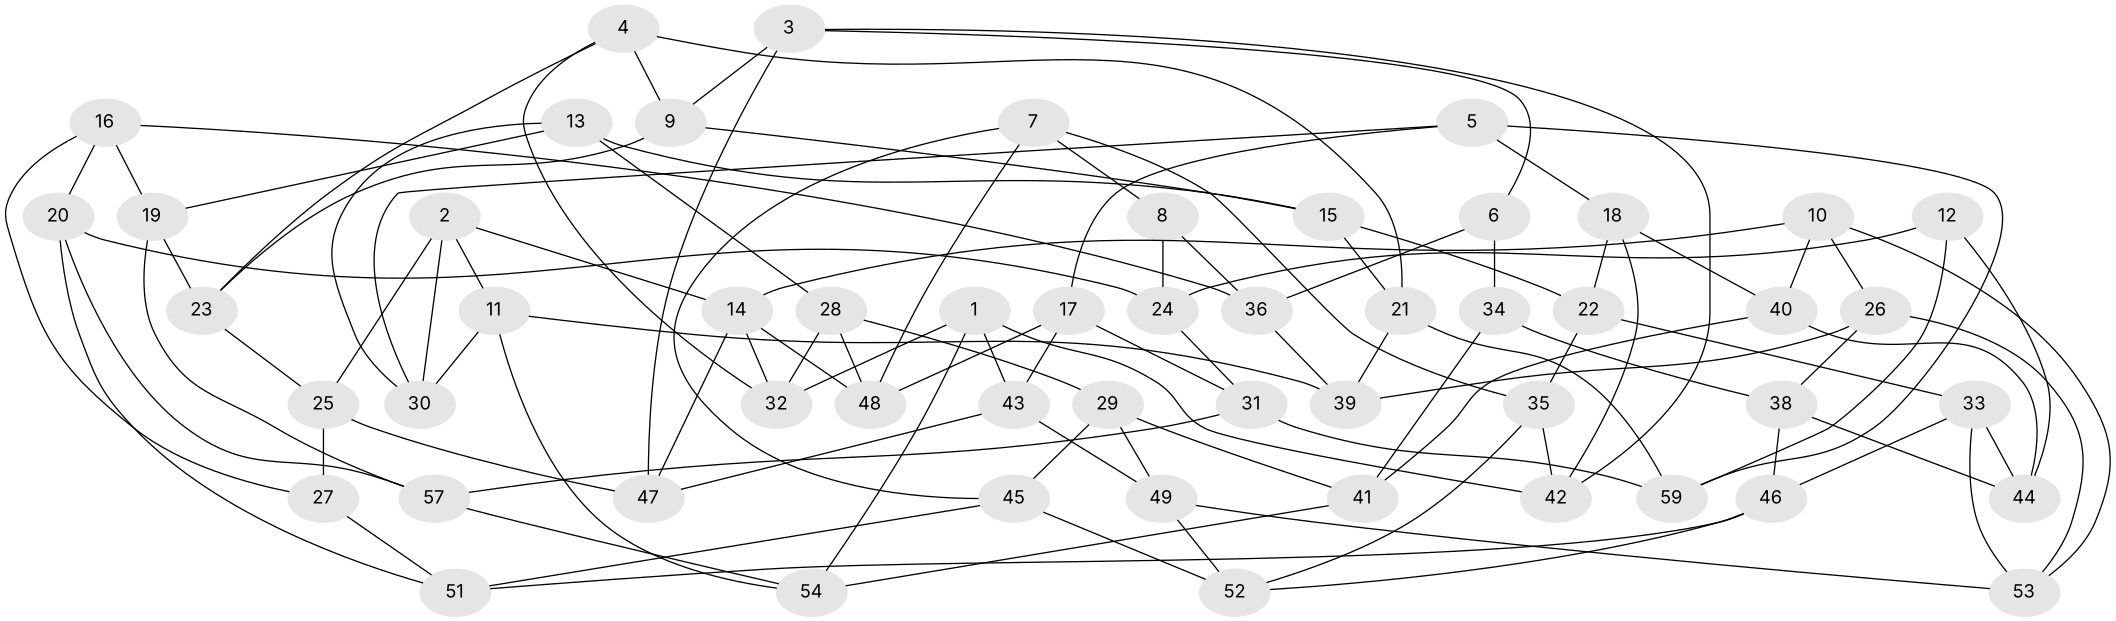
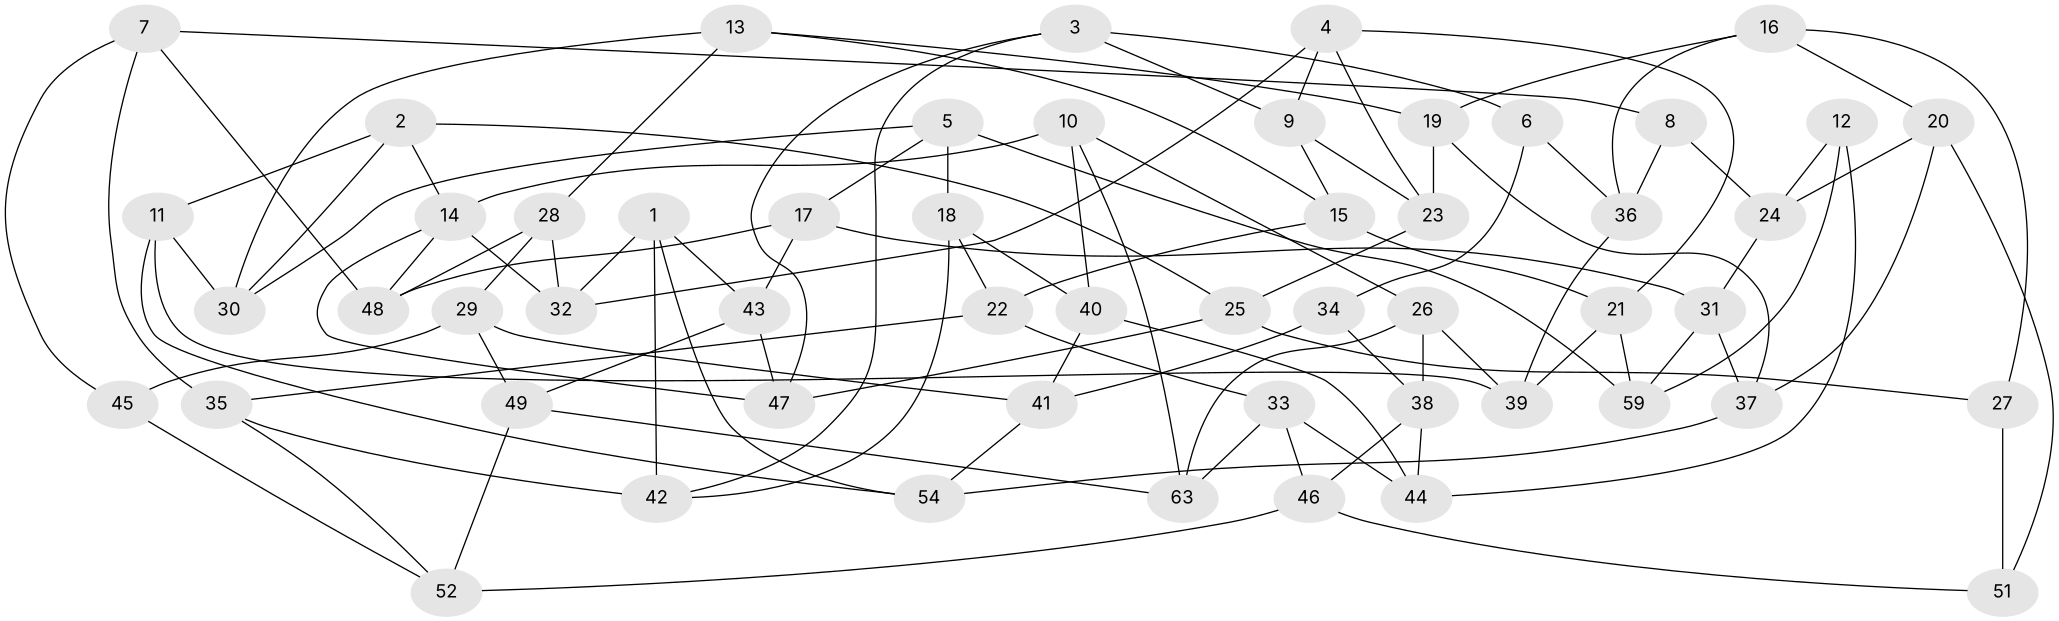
node "57": label "57" -> "37"
edge "45" -- "51": removed
node "53": label "53" -> "63"
